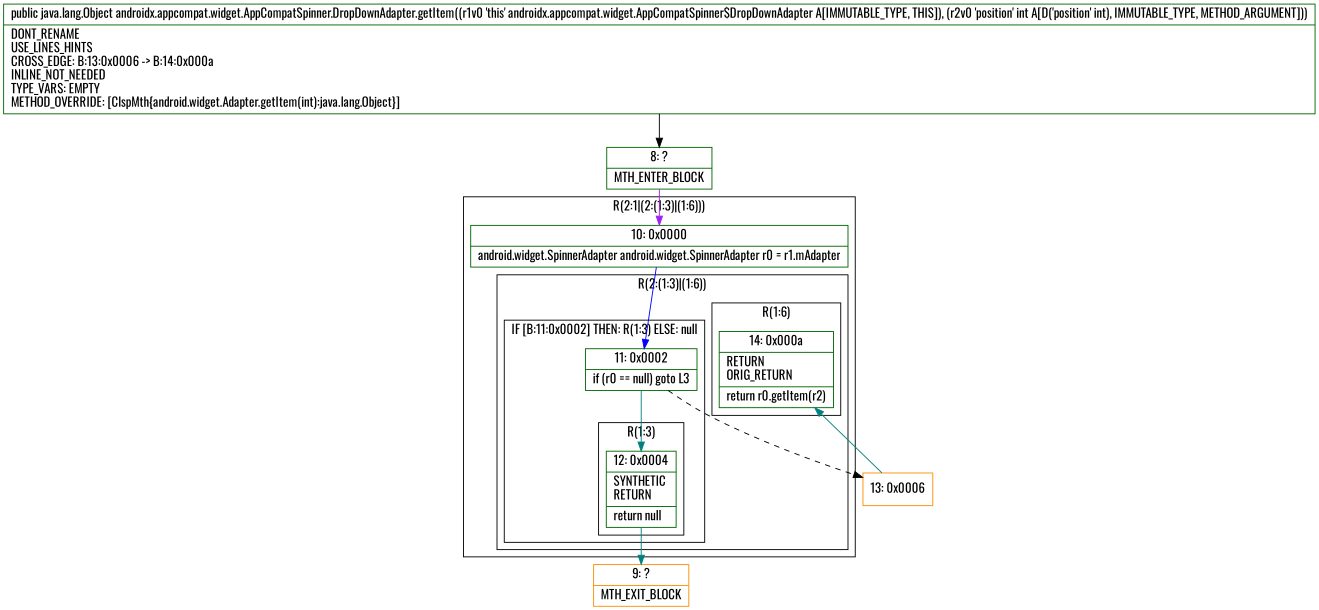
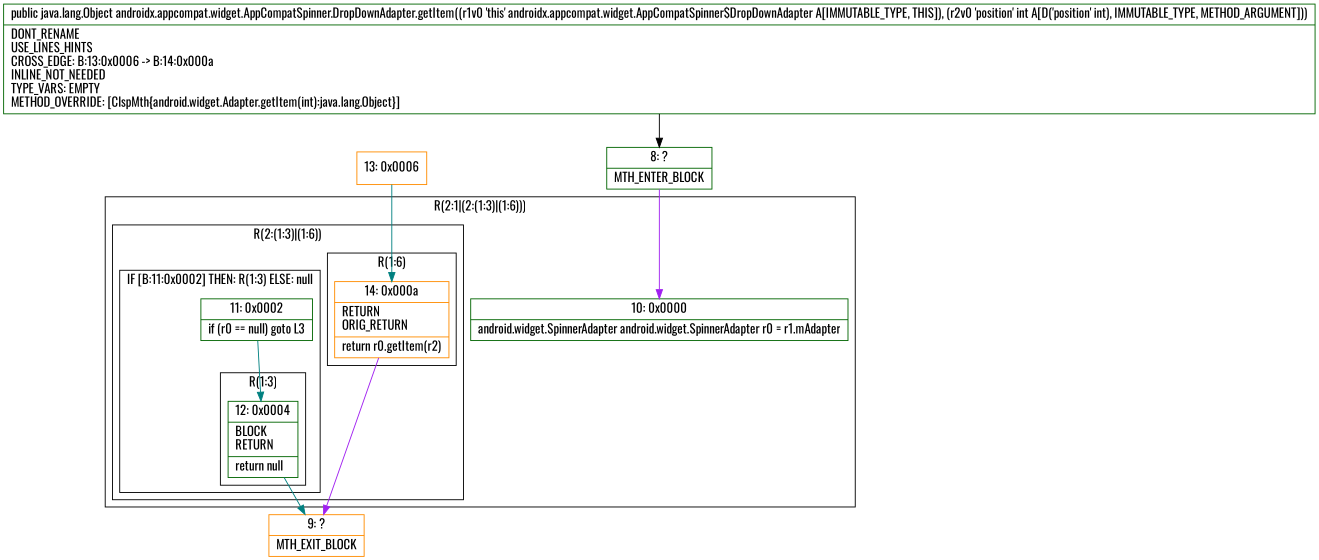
edge "10: 0x0000" -> "11: 0x0002": removed
node "14: 0x000a": color darkgreen -> darkorange
edge "14: 0x000a" -> "9: ?": added
edge "11: 0x0002" -> "13: 0x0006": removed
node "12: 0x0004": text "SYNTHETIC" -> "BLOCK"
